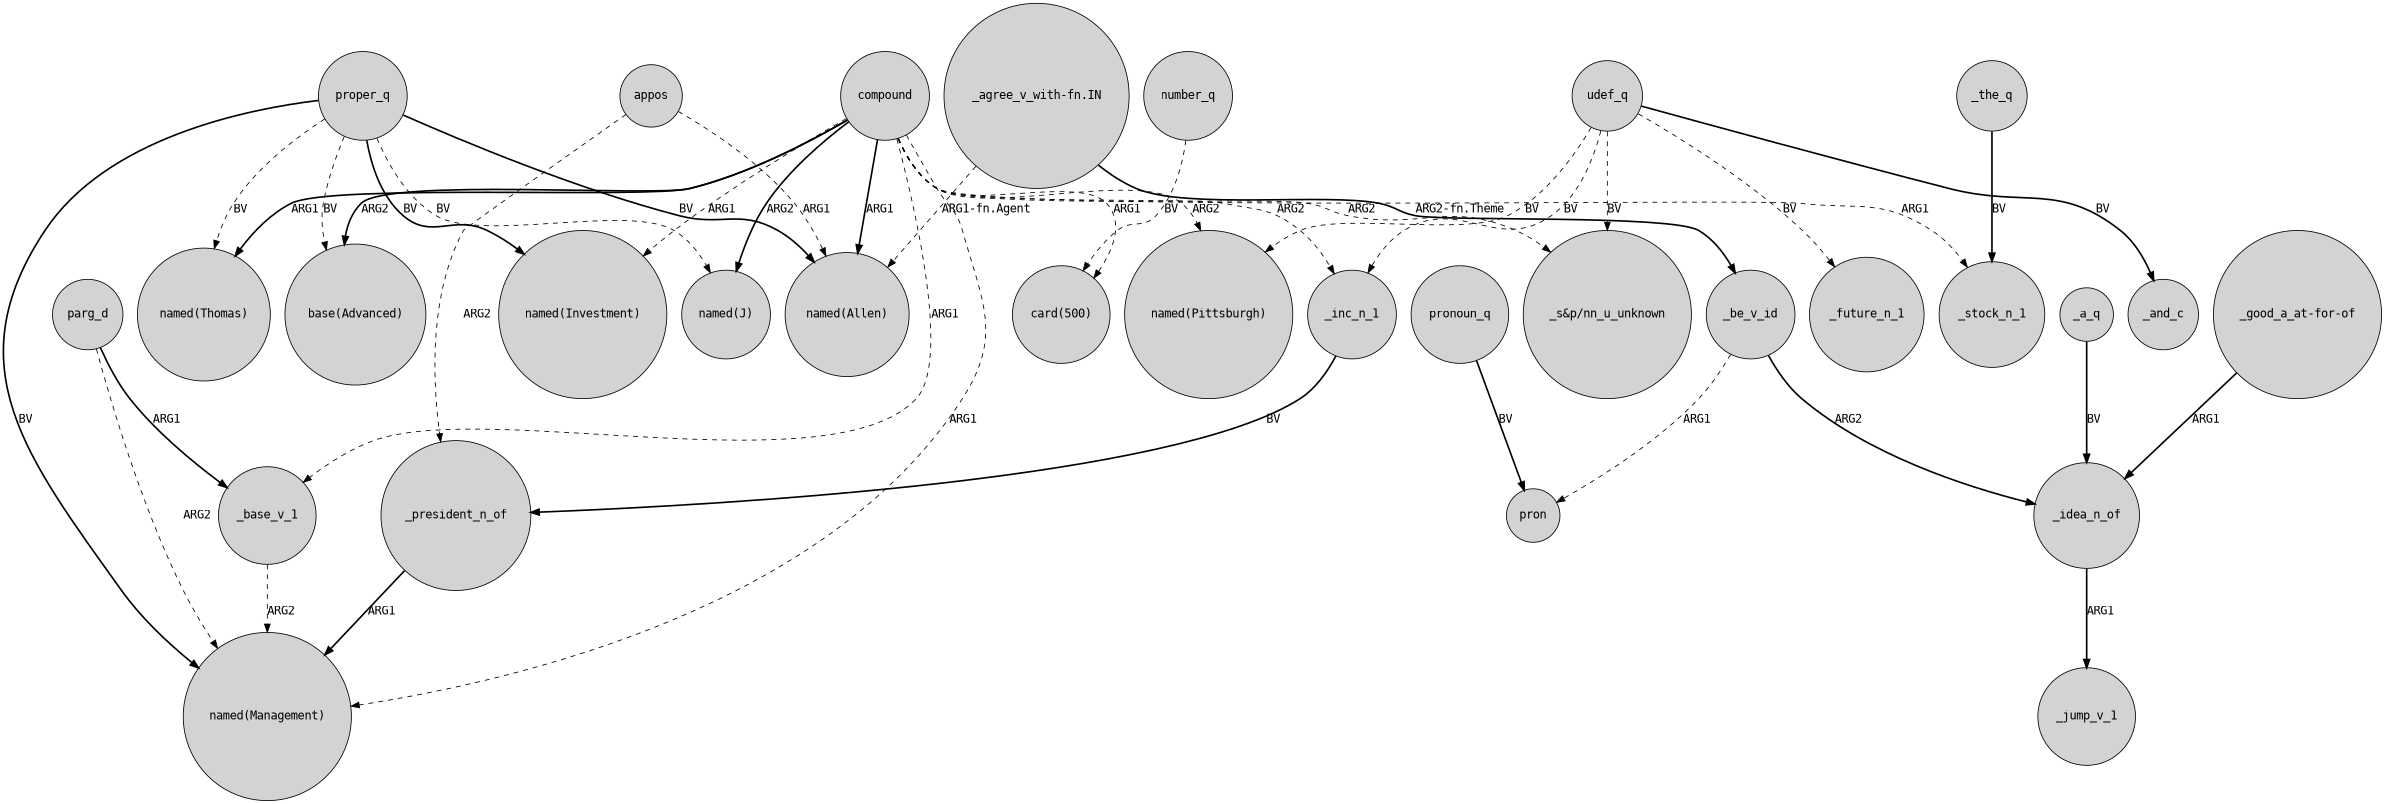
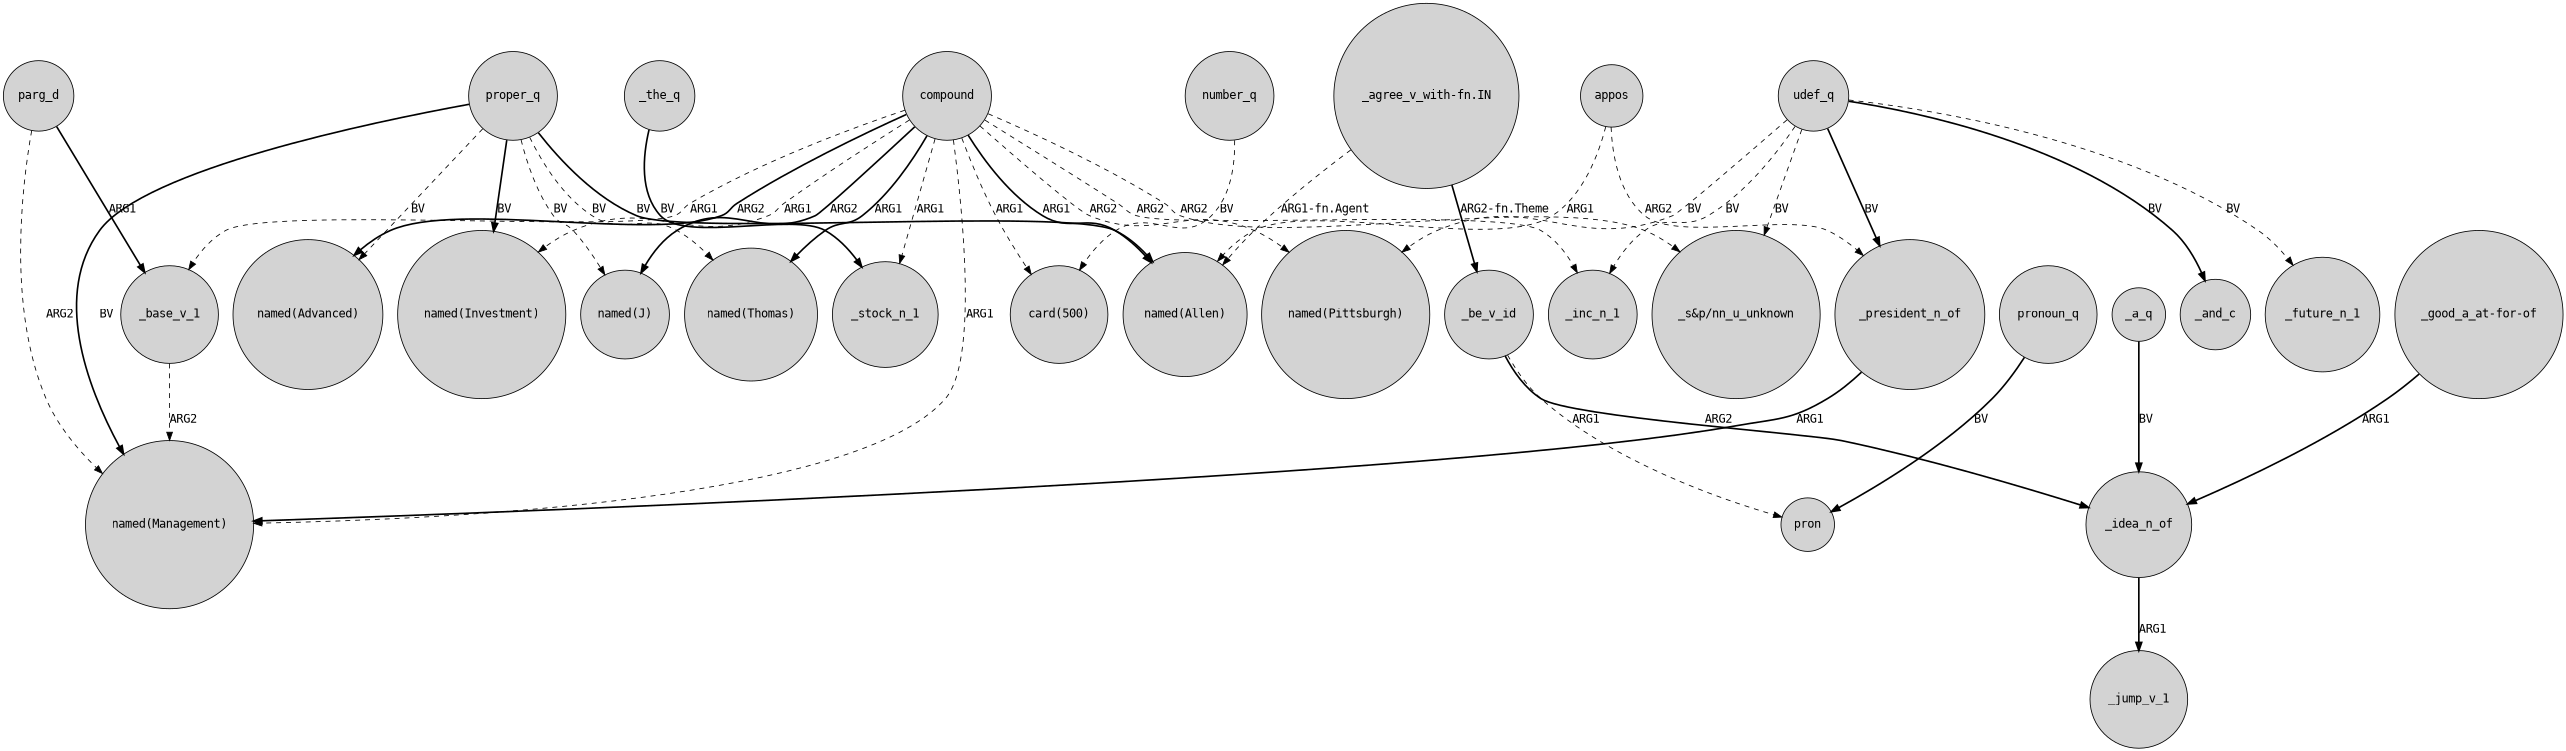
node "base(Advanced)": label "base(Advanced)" -> "named(Advanced)"
edge "_inc_n_1" -> "_president_n_of": now "udef_q" -> "_president_n_of"
